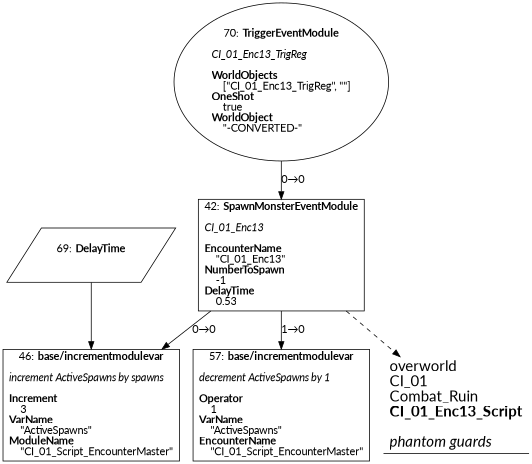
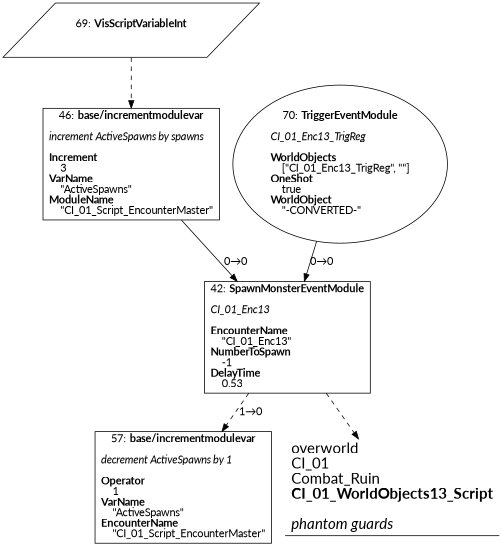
node "69:": text "DelayTime" -> "VisScriptVariableInt"
edge "69:" -> "46:": style solid -> dashed
edge "42:" -> "57:": style solid -> dashed
edge "42:" -> "46:": reversed
node "overworld": text "CI_01_Enc13_Script" -> "CI_01_WorldObjects13_Script"
